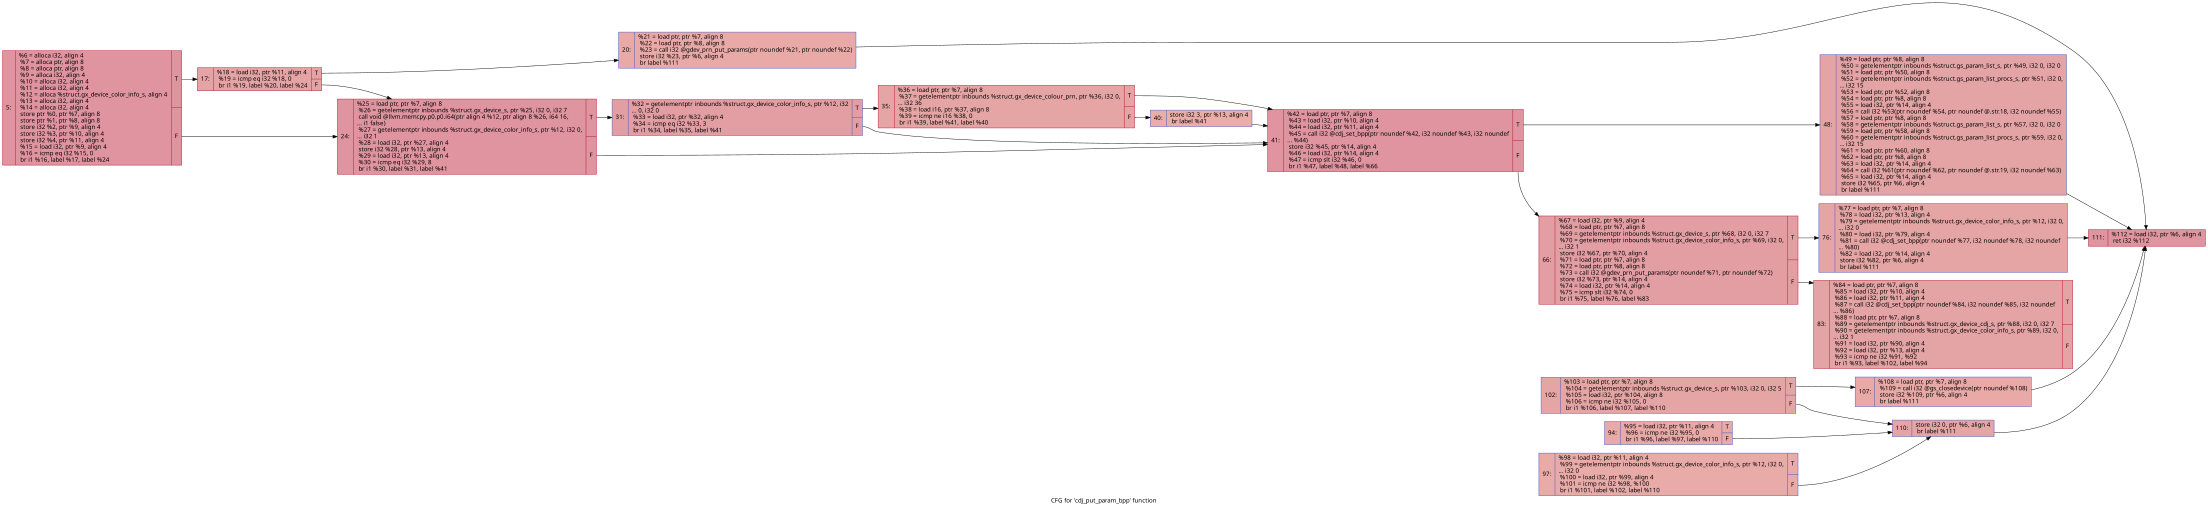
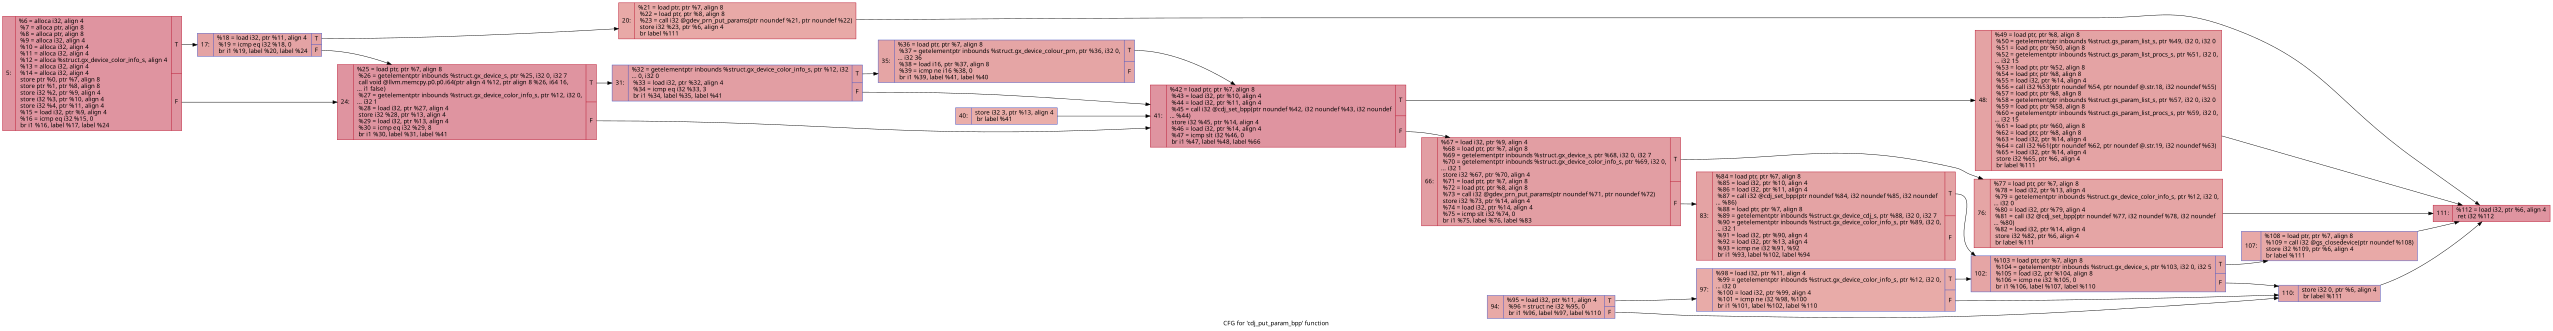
node "20:": color #3d50c3ff -> #b70d28ff
node "17:": color #b70d28ff -> #3d50c3ff
node "35:": color #b70d28ff -> #3d50c3ff
edge "35:" -> "40:": removed
node "48:": color #3d50c3ff -> #b70d28ff
edge "83:" -> "102:": added
node "76:": color #3d50c3ff -> #b70d28ff
edge "97:" -> "102:": added
edge "94:" -> "97:": added
node "94:": text "%96 = icmp ne i32 %95, 0" -> "%96 = struct ne i32 %95, 0"
